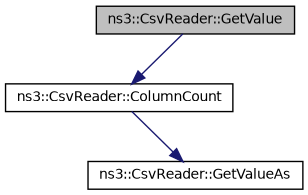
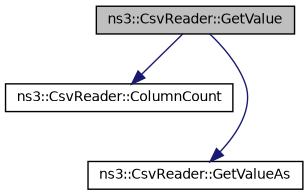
edge "ns3::CsvReader::ColumnCount" -> "ns3::CsvReader::GetValueAs": now "ns3::CsvReader::GetValue" -> "ns3::CsvReader::GetValueAs"
